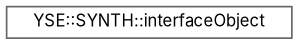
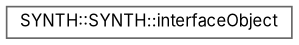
node "YSE::SYNTH::interfaceObject": label "YSE::SYNTH::interfaceObject" -> "SYNTH::SYNTH::interfaceObject"
